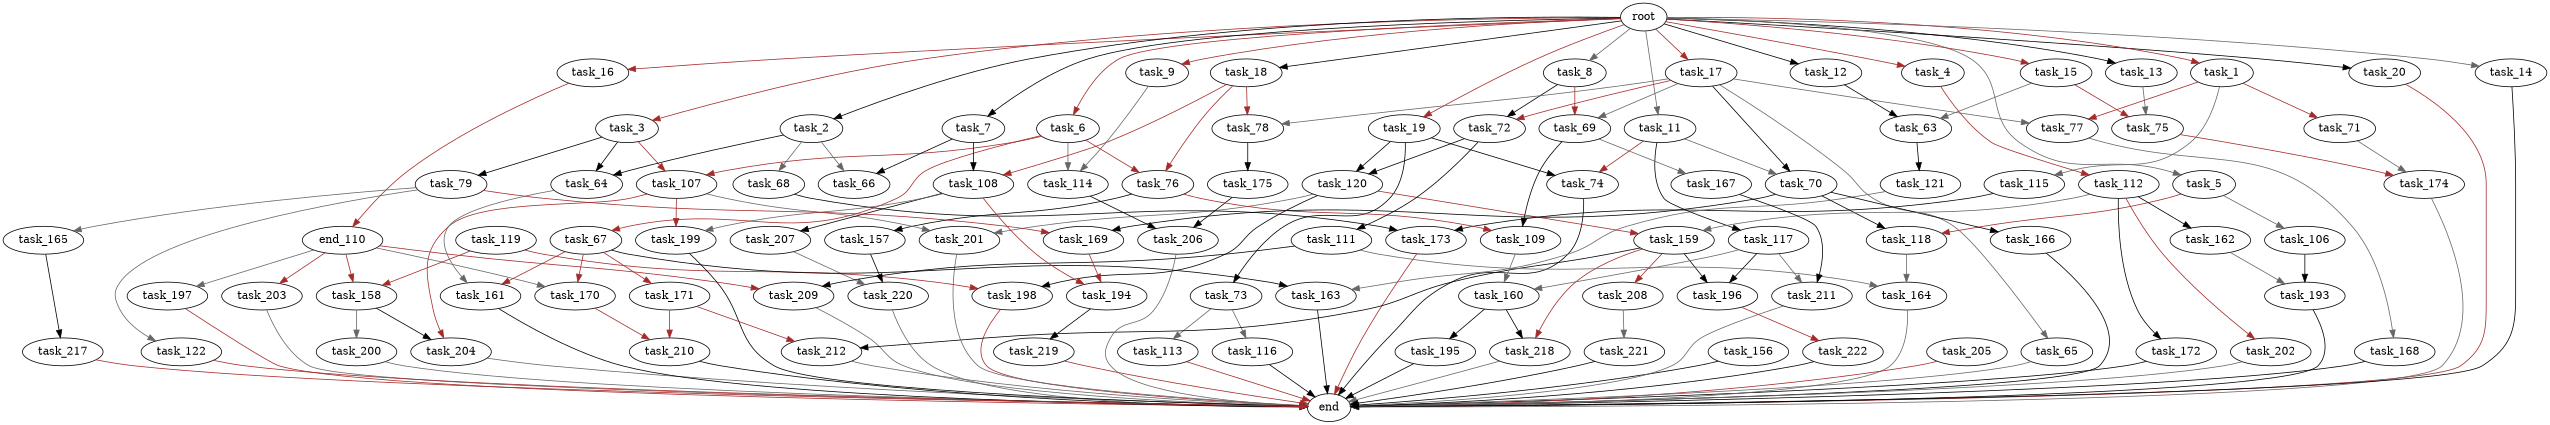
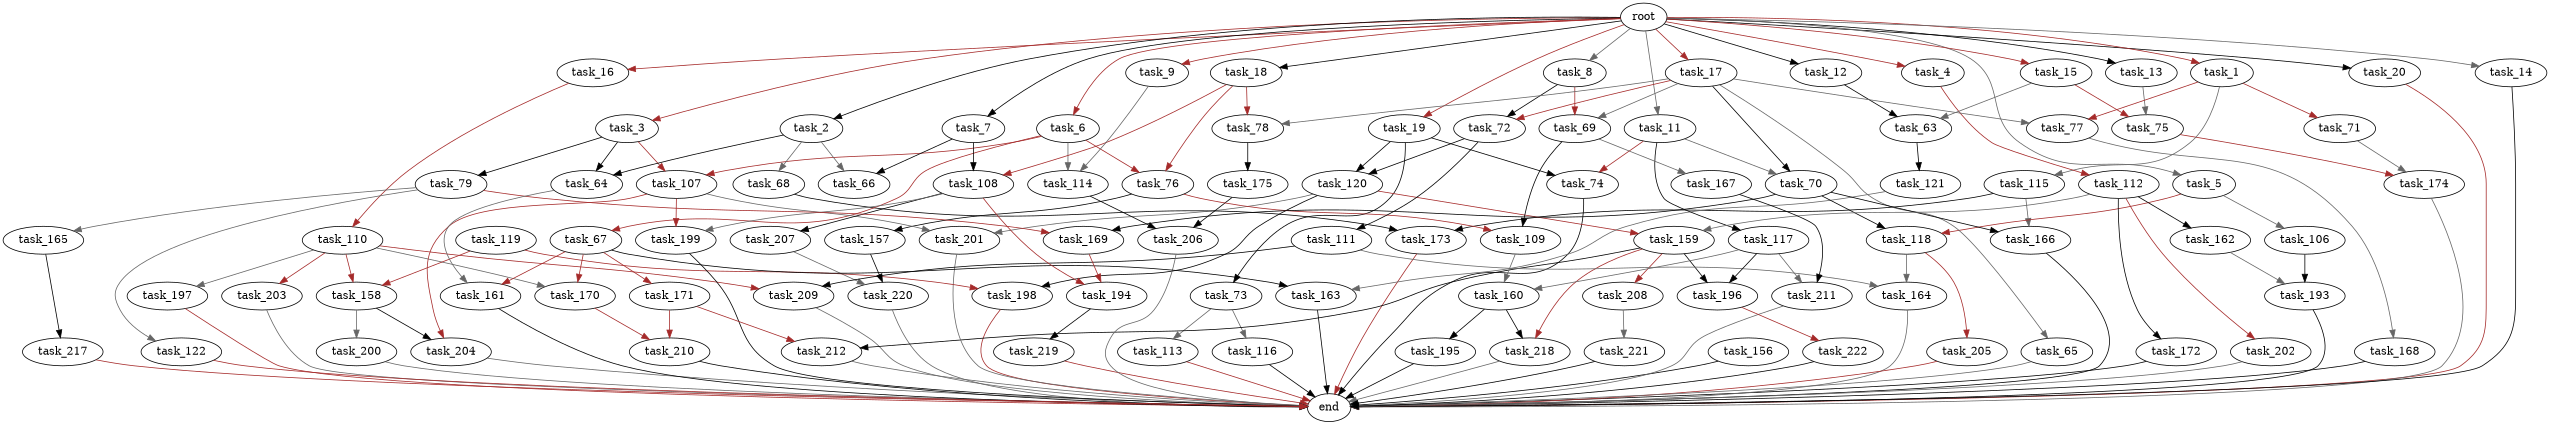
edge "task_115" -> "task_166": added
node "end_110": label "end_110" -> "task_110"
edge "task_118" -> "task_205": added
